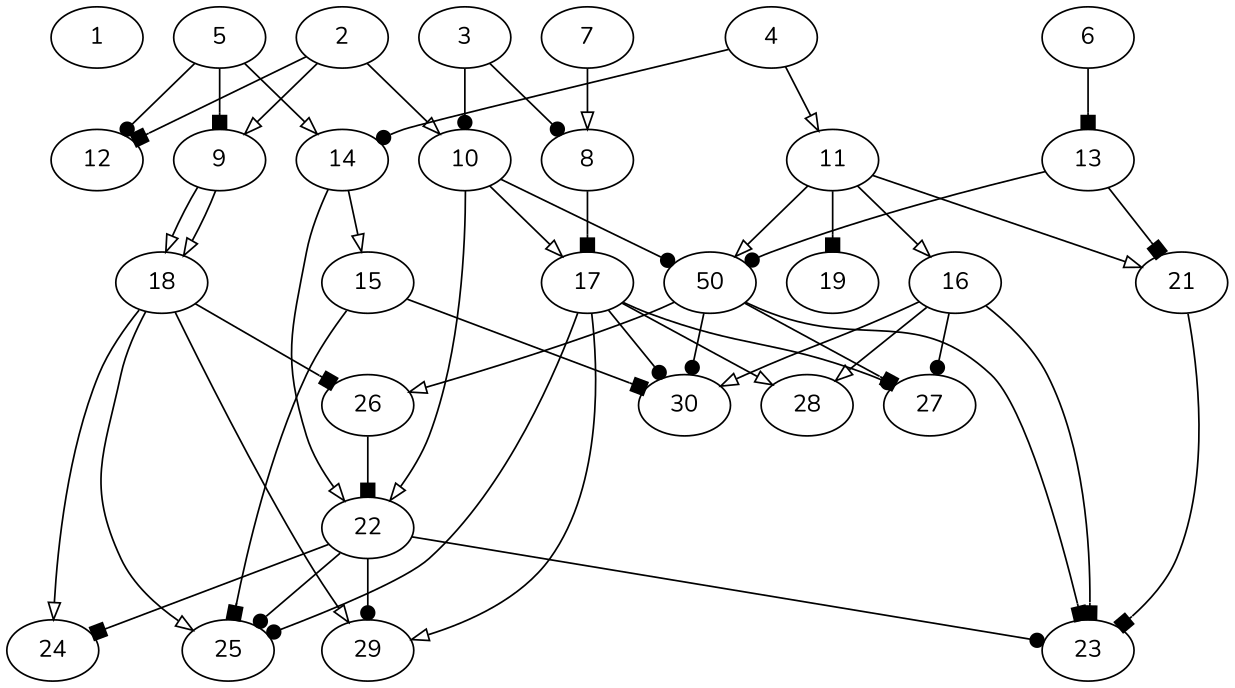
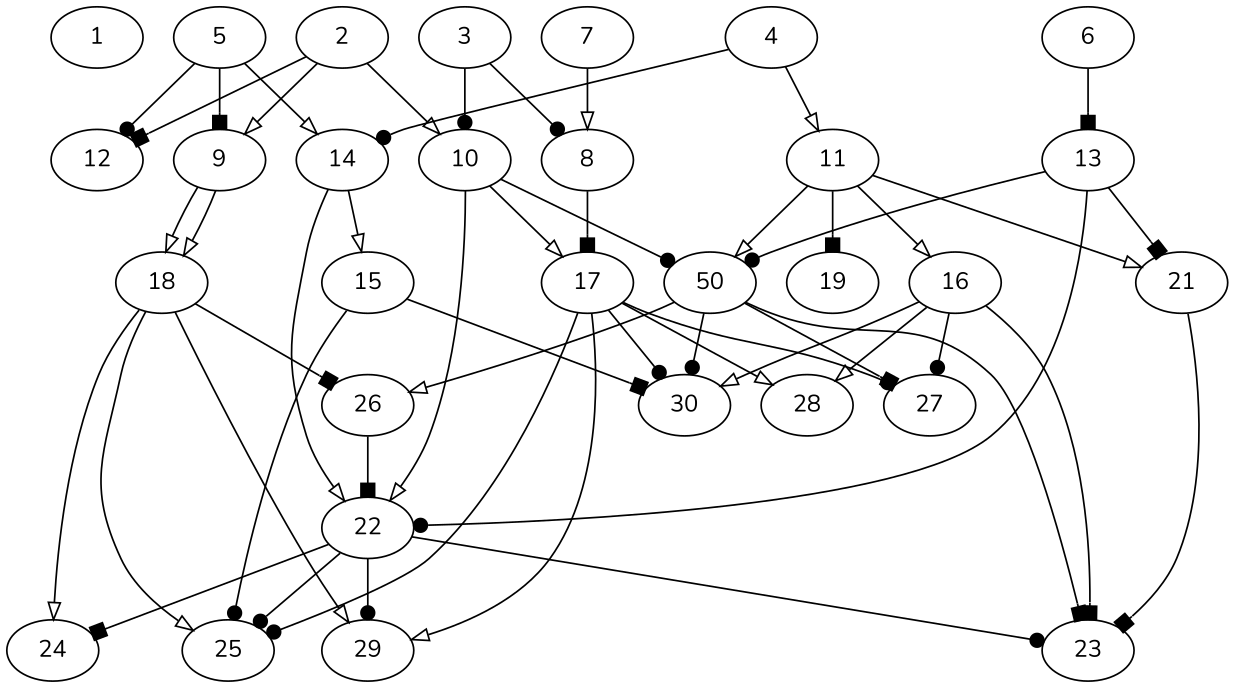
edge "15" -> "25": arrowhead box -> dot
edge "13" -> "22": added
